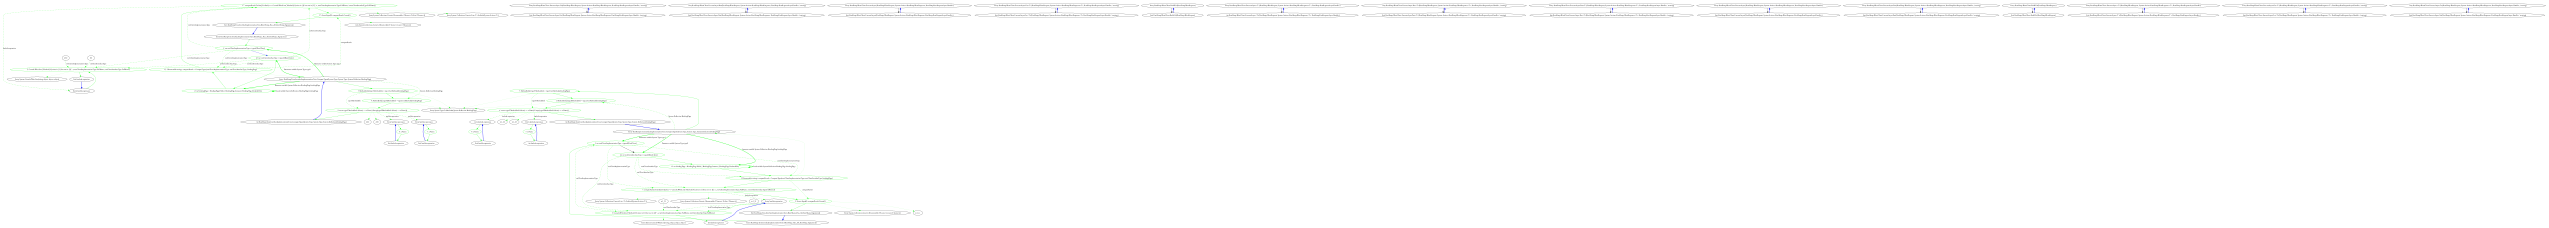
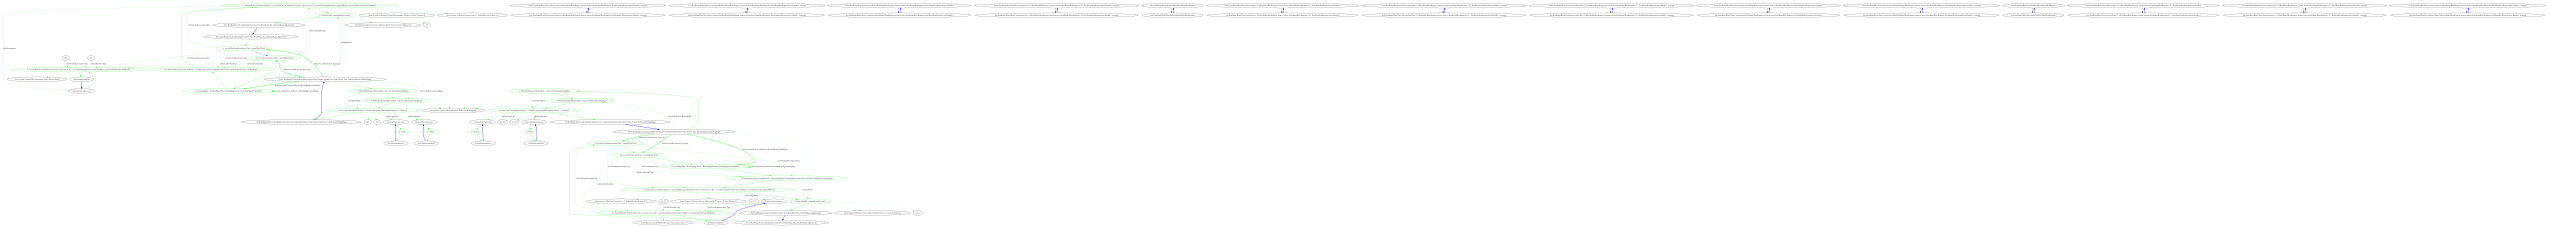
node "d12": added
edge "1: var restClientImplementationType = typeof(RestClient)" -> "16: var restClientInterfaceType = typeof(IRestClient)": color black -> green
